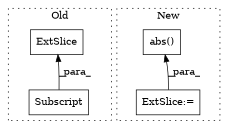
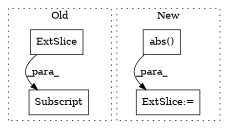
edge "Subscript" -> "ExtSlice": reversed
edge "ExtSlice:=" -> "abs()": reversed
